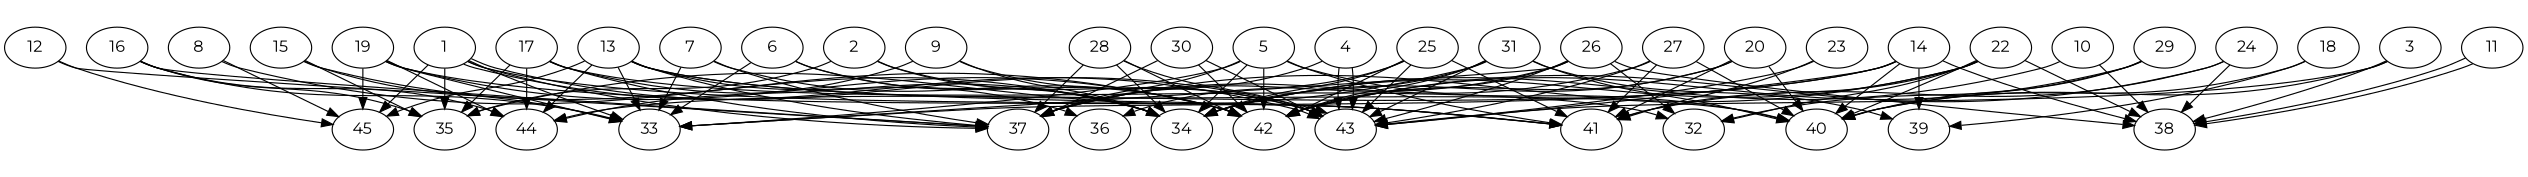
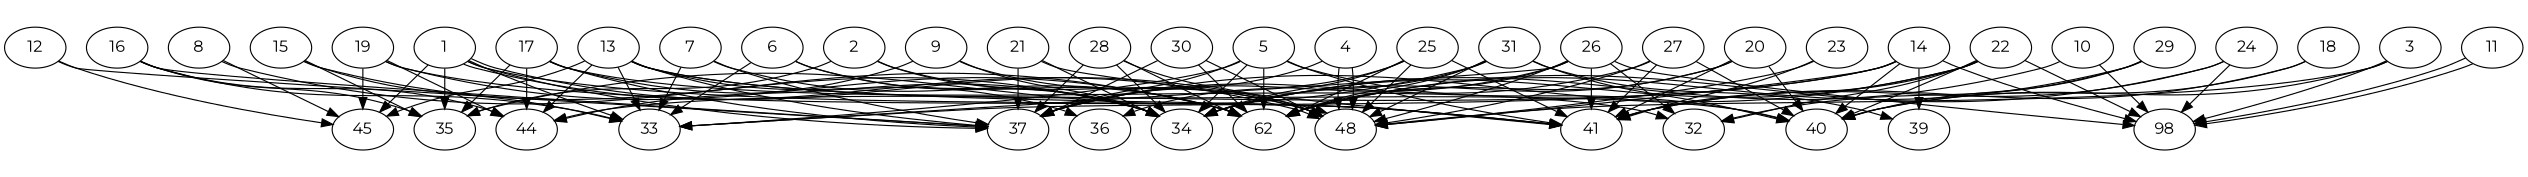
node "21": added
edge "26" -> "41": added
edge "19" -> "33": removed
edge "18" -> "39": now "18" -> "41"
node "42": label "42" -> "62"
node "43": label "43" -> "48"
node "38": label "38" -> "98"
